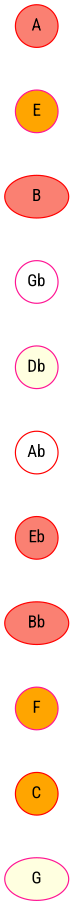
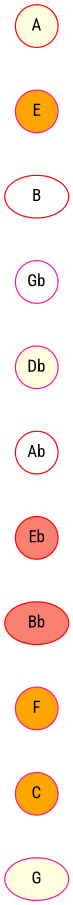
node "A": fillcolor salmon -> lightyellow
node "B": fillcolor salmon -> white
node "C": color red -> deeppink
